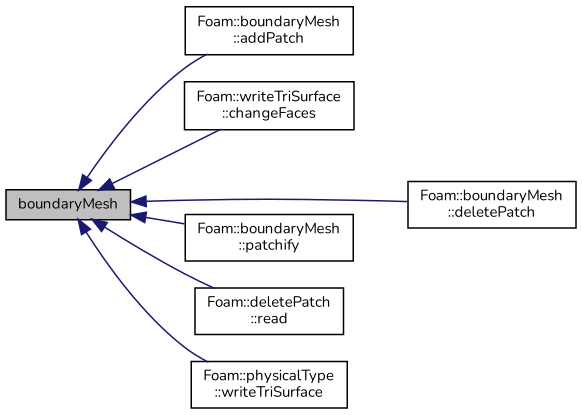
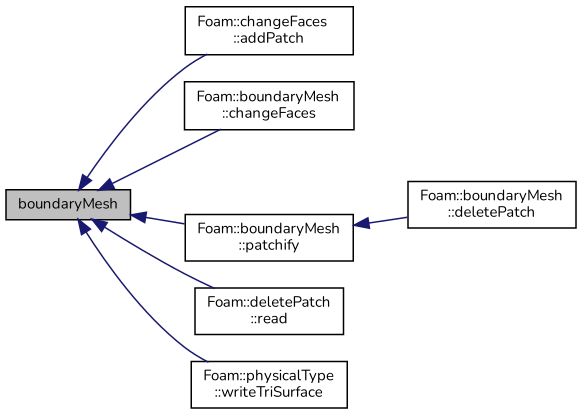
node "Foam::boundaryMesh ::addPatch": label "Foam::boundaryMesh ::addPatch" -> "Foam::changeFaces ::addPatch"
node "Foam::writeTriSurface ::changeFaces": label "Foam::writeTriSurface ::changeFaces" -> "Foam::boundaryMesh ::changeFaces"
edge "Foam::boundaryMesh ::deletePatch" -> "boundaryMesh": now "Foam::boundaryMesh ::deletePatch" -> "Foam::boundaryMesh ::patchify"
